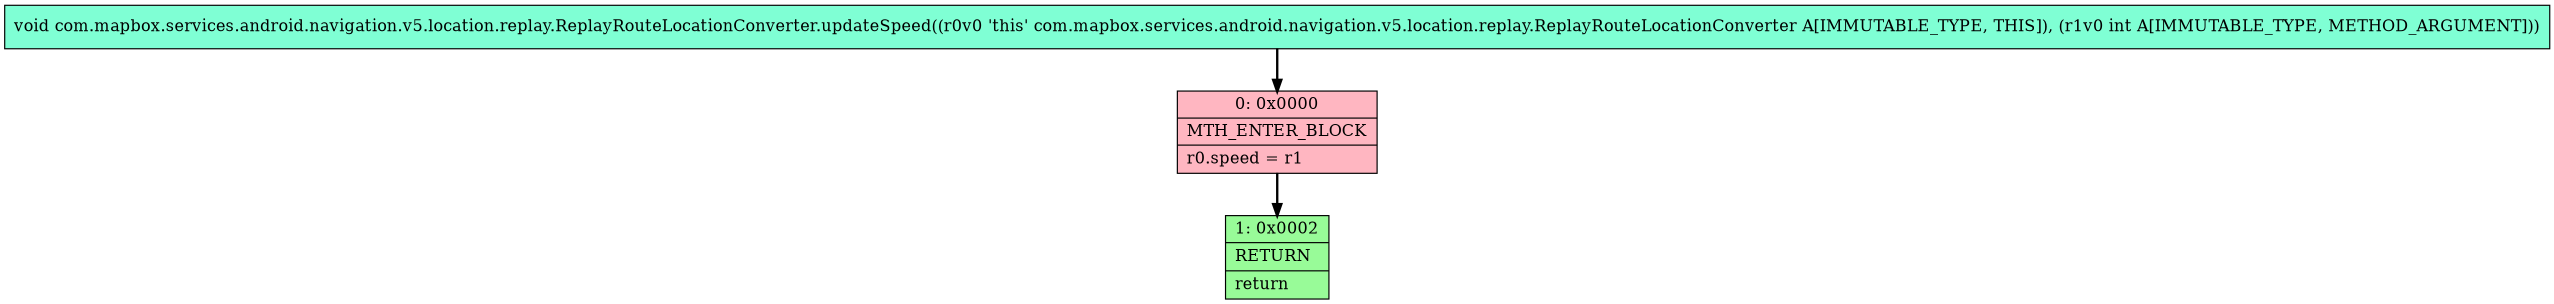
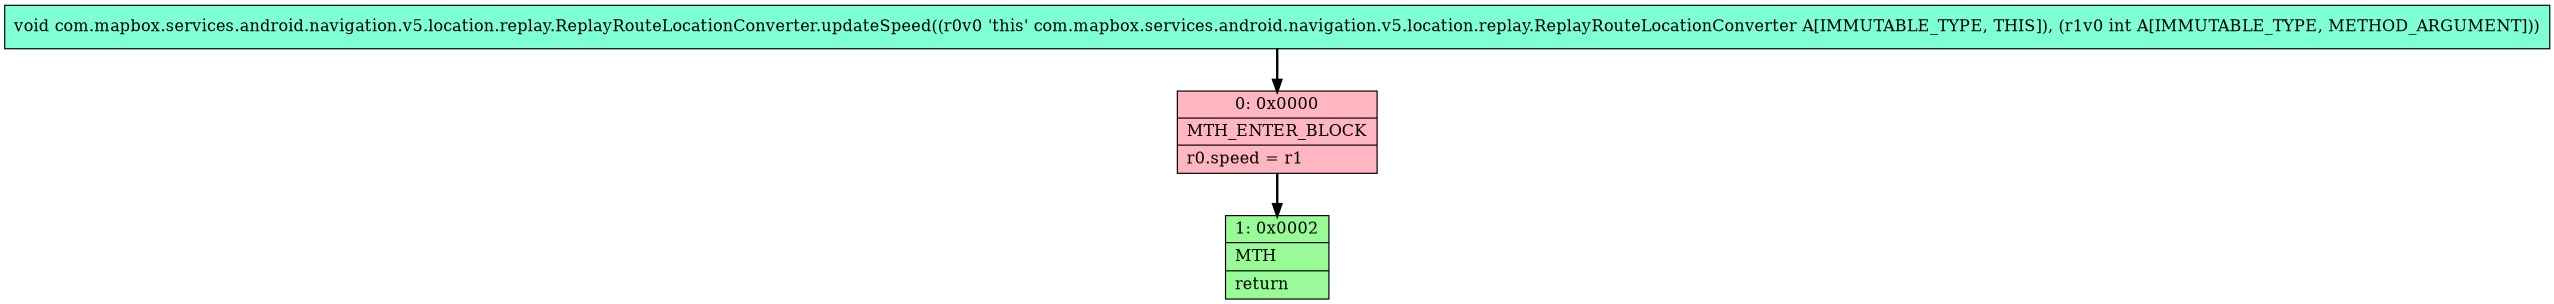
node "1: 0x0002": text "RETURN" -> "MTH"
